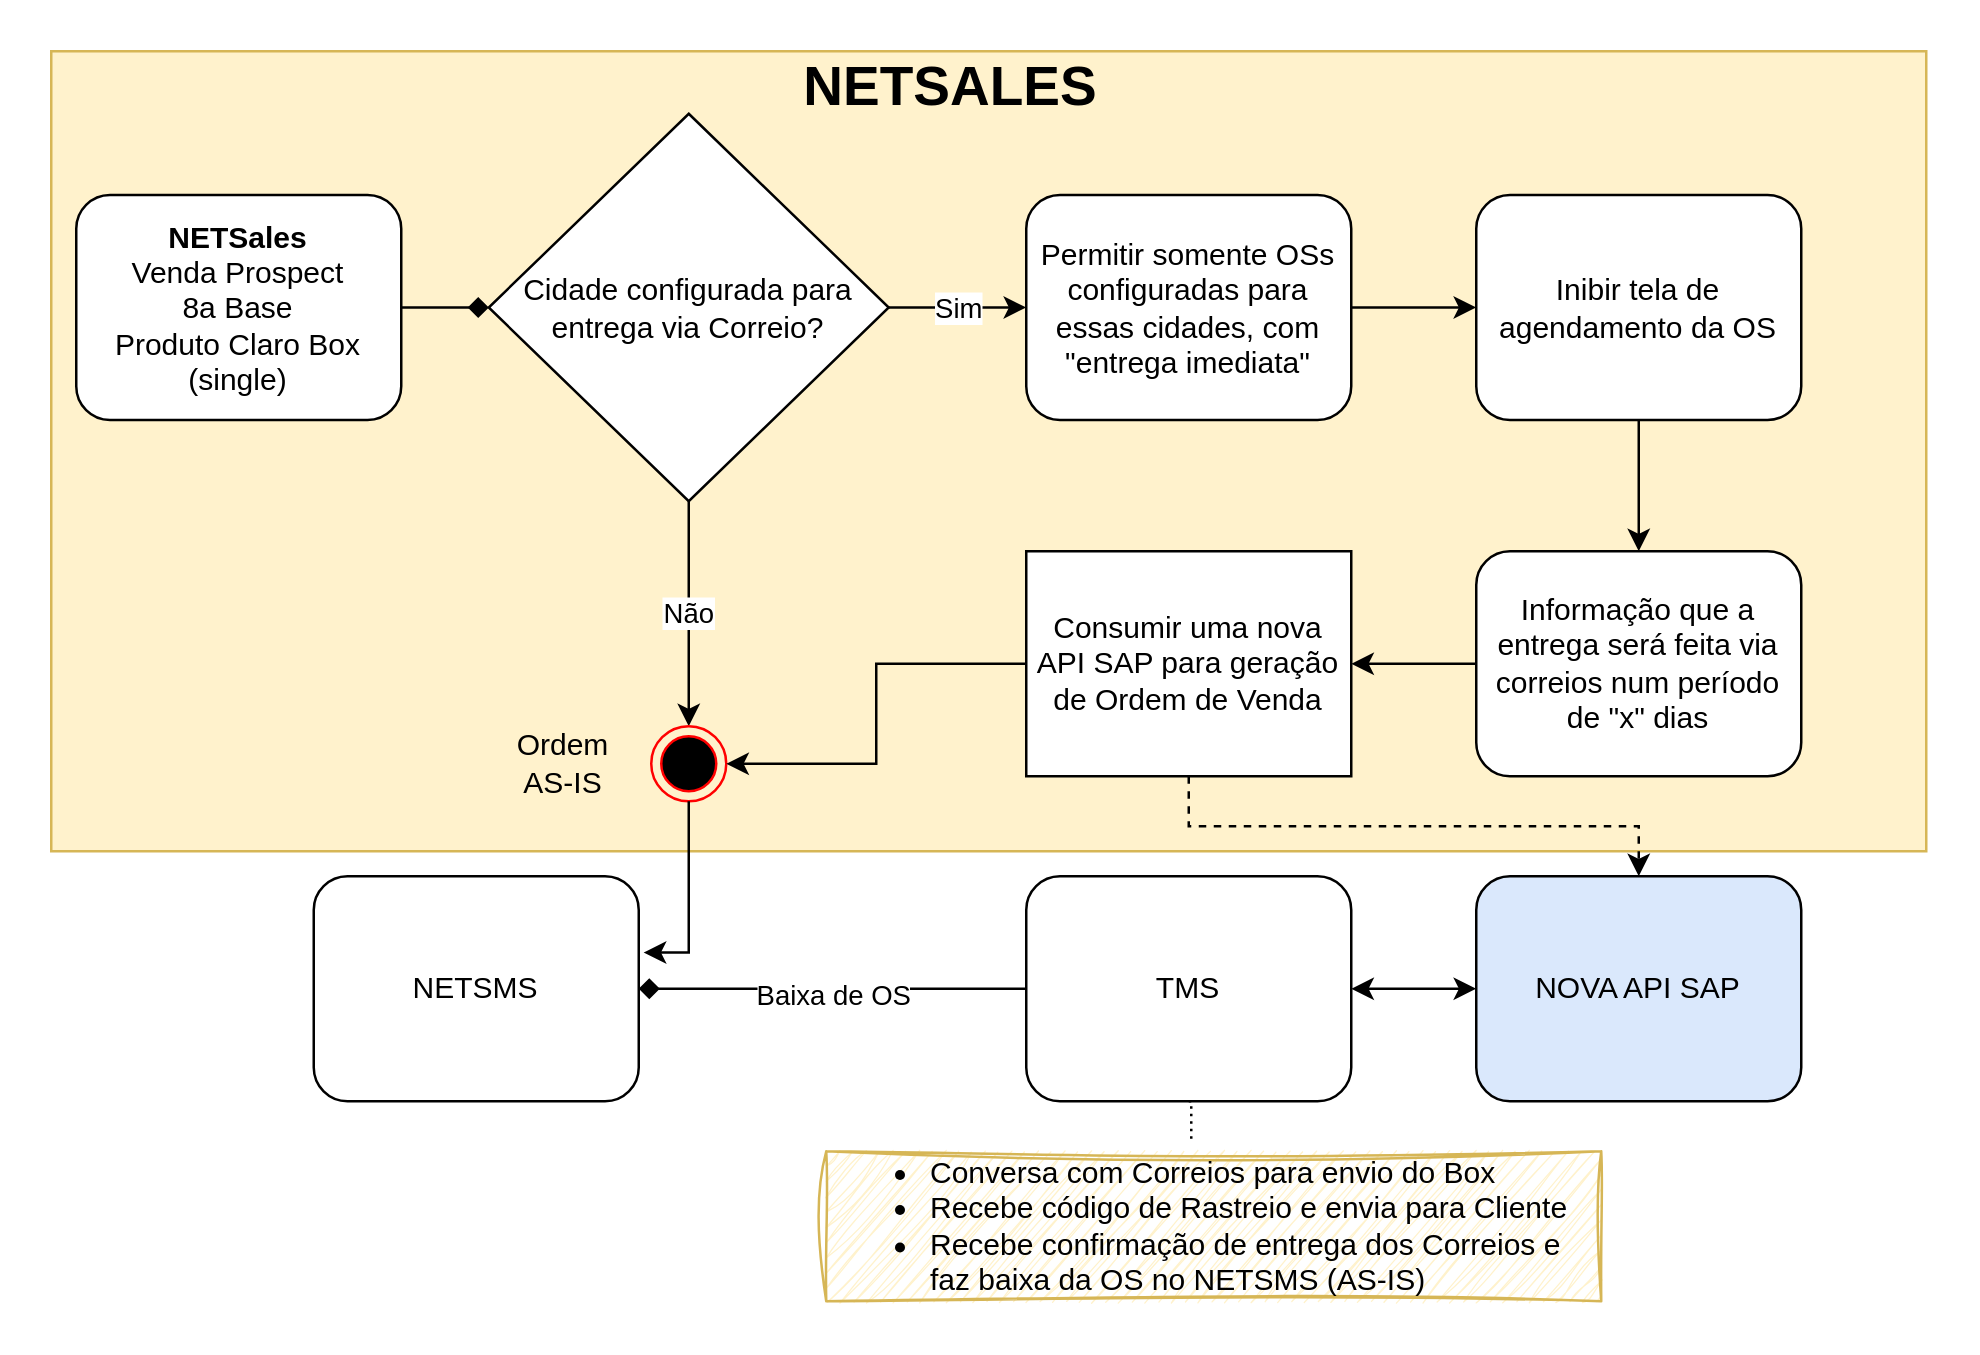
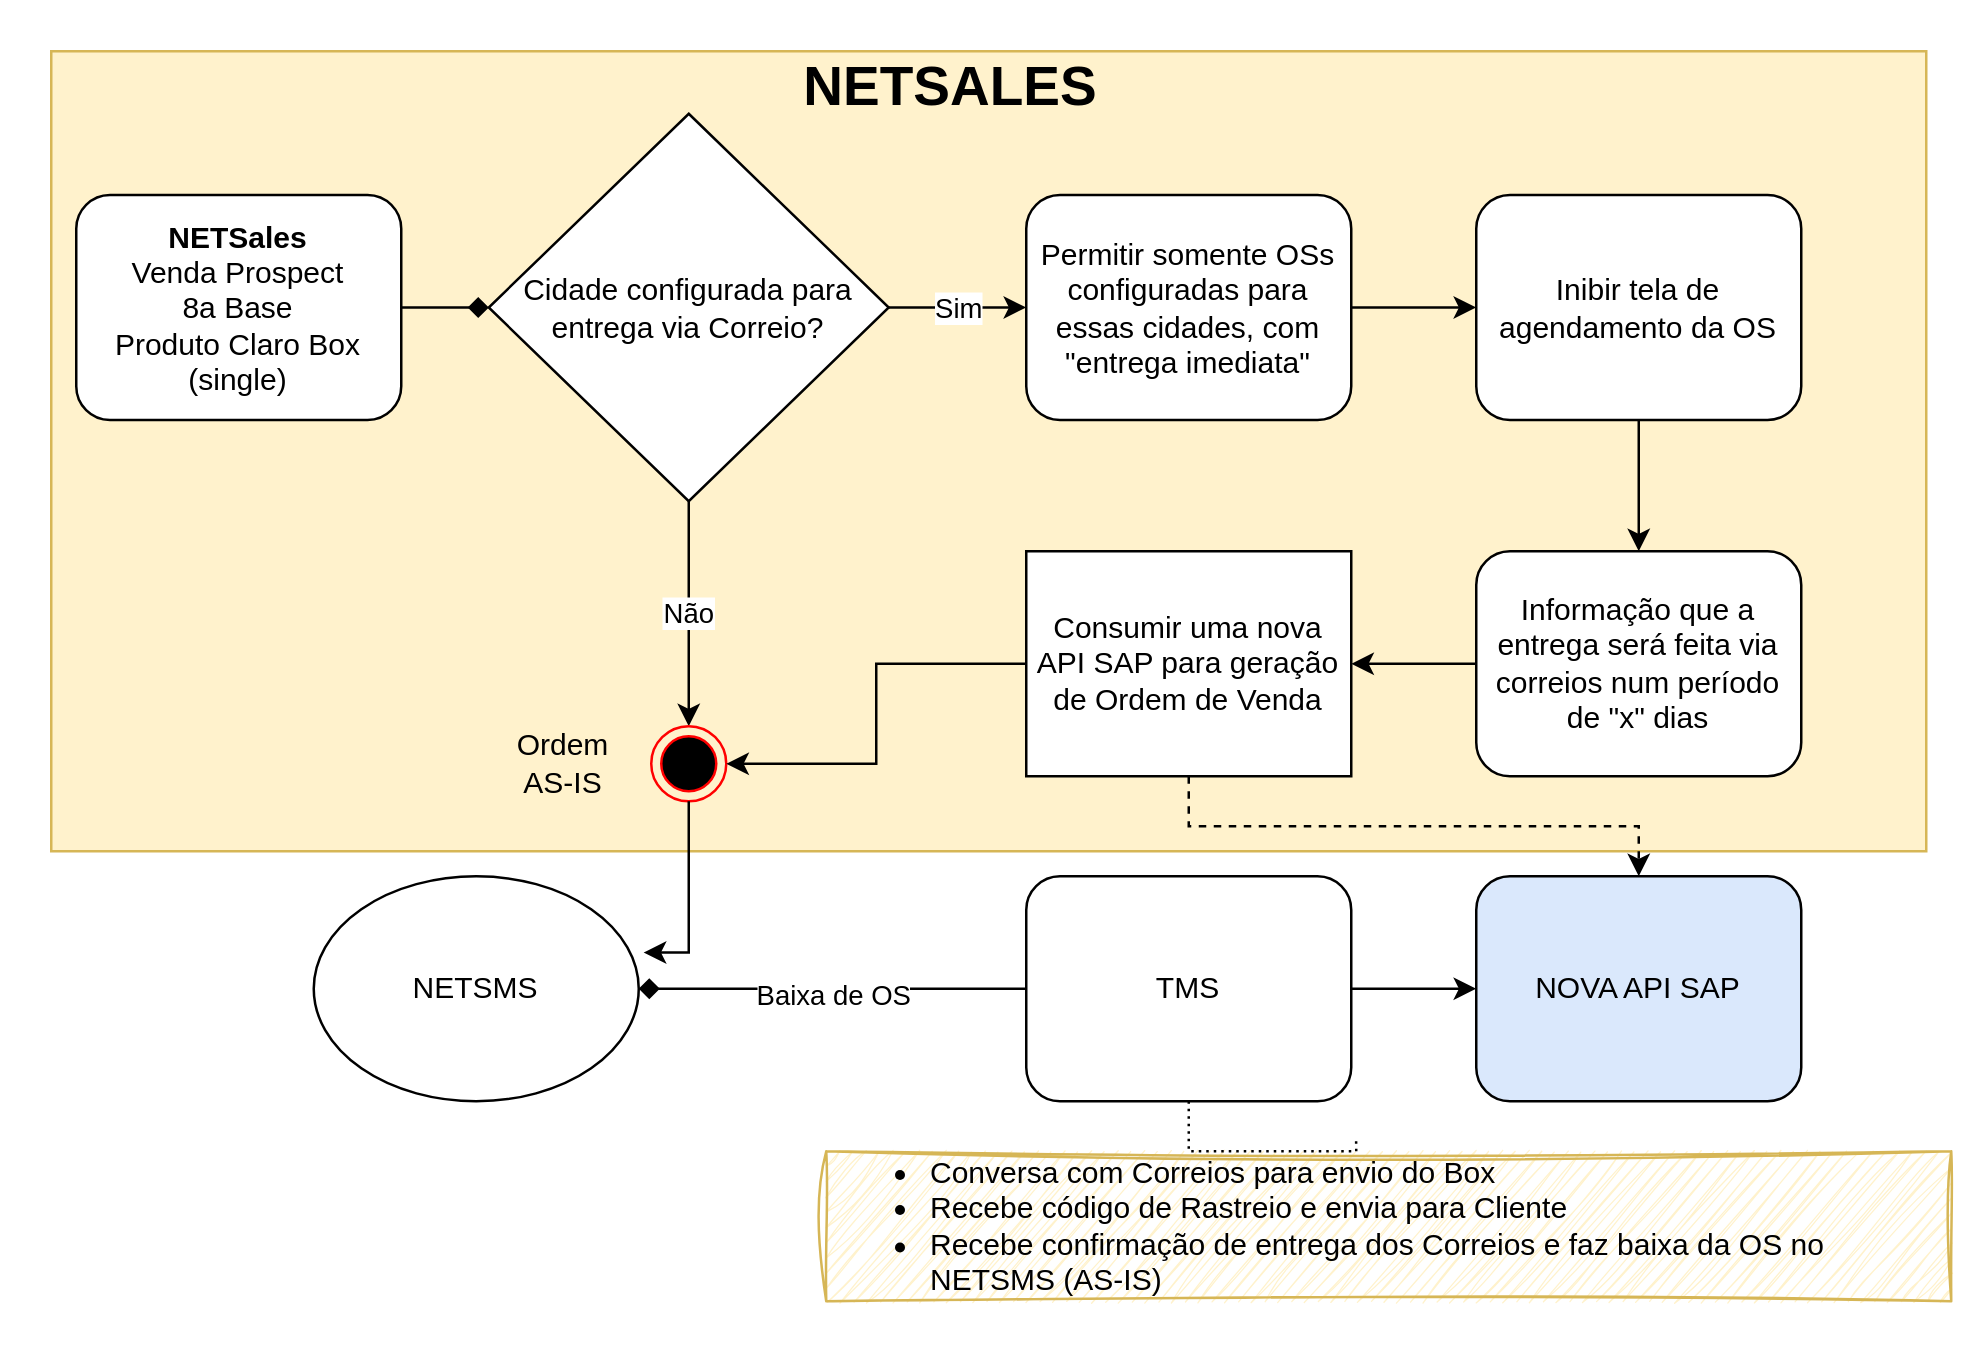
node "NETSMS": shape rounded rectangle -> ellipse
edge "TMS" -- "NOVA API SAP": arrowhead classic -> none
node "Conversa com Correios para envio do Box Recebe código de Rastreio e envia para Cliente Recebe confirmação de entrega dos Correios e faz baixa da OS no NETSMS (AS-IS)": size 775x150 -> 1125x150
